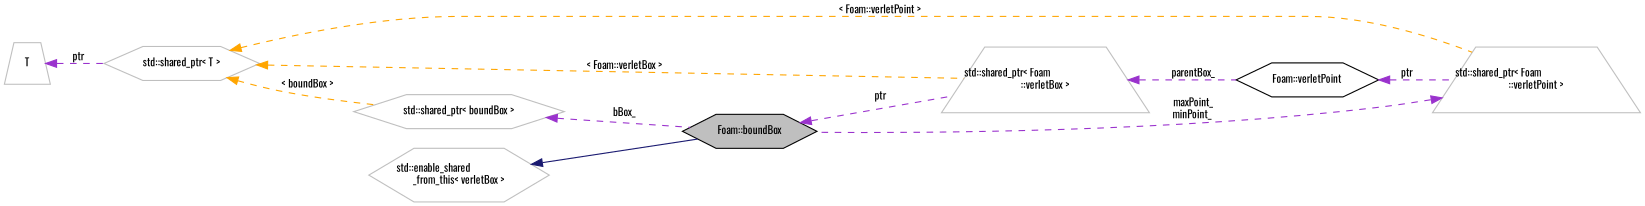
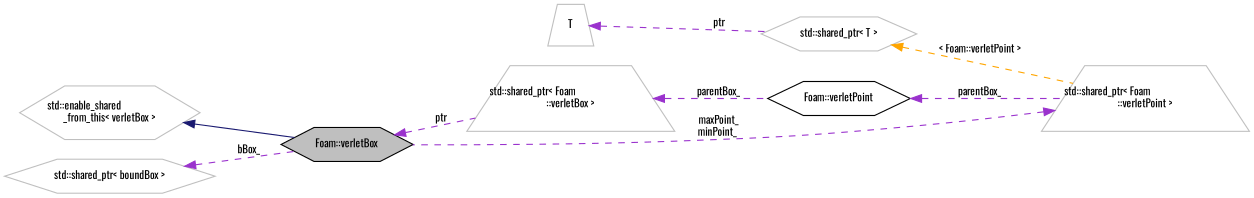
edge "std::shared_ptr< Foam ::verletBox >" -> "std::shared_ptr< T >": removed, label "< Foam::verletBox >"
edge "std::shared_ptr< Foam ::verletPoint >" -> "Foam::verletPoint": label " ptr" -> " parentBox_"
edge "std::shared_ptr< boundBox >" -> "std::shared_ptr< T >": removed, label "< boundBox >"
node "Foam::boundBox": label "Foam::boundBox" -> "Foam::verletBox"
